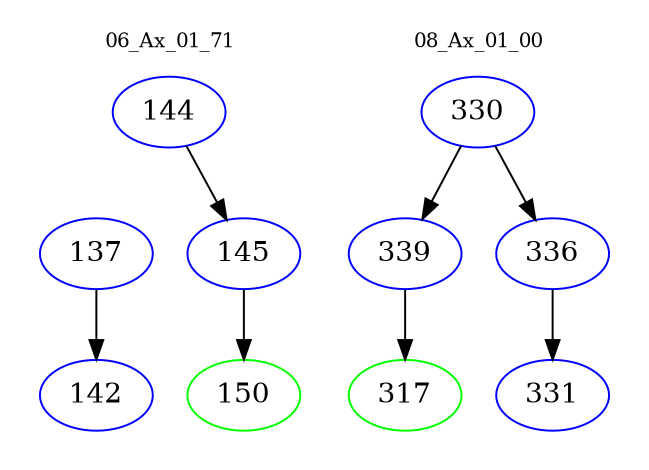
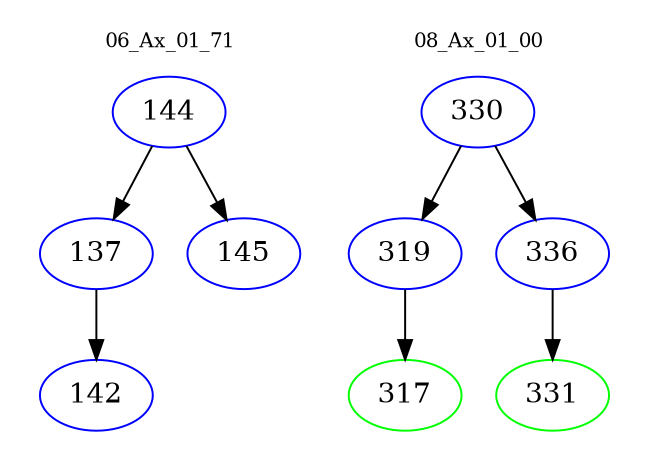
edge "144" -> "137": added
node "339": label "339" -> "319"
node "150": removed
node "331": color blue -> green
